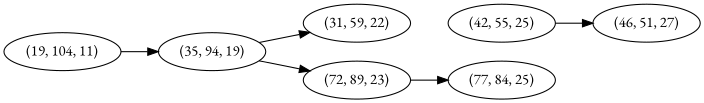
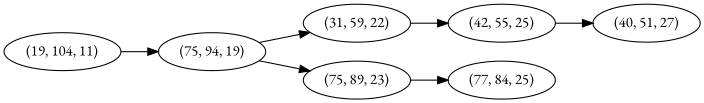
edge "(31, 59, 22)" -> "(42, 55, 25)": added
node "(46, 51, 27)": label "(46, 51, 27)" -> "(40, 51, 27)"
node "(35, 94, 19)": label "(35, 94, 19)" -> "(75, 94, 19)"
node "(72, 89, 23)": label "(72, 89, 23)" -> "(75, 89, 23)"
